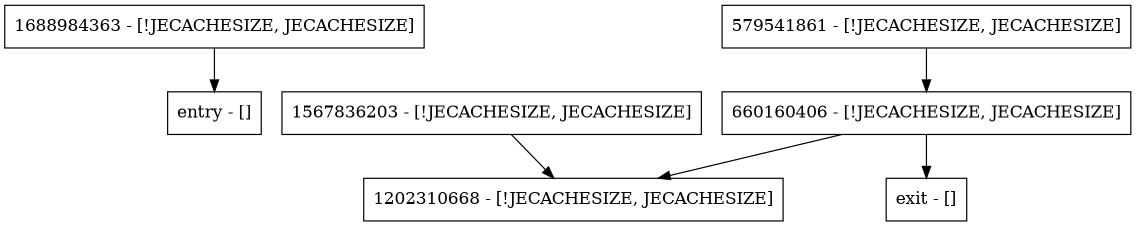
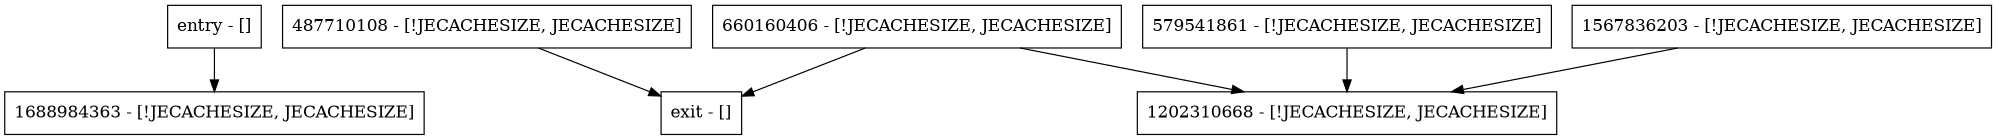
node "487710108 - [!JECACHESIZE, JECACHESIZE]": added
edge "1688984363 - [!JECACHESIZE, JECACHESIZE]" -> "entry - []": reversed
edge "579541861 - [!JECACHESIZE, JECACHESIZE]" -> "660160406 - [!JECACHESIZE, JECACHESIZE]": now "579541861 - [!JECACHESIZE, JECACHESIZE]" -> "1202310668 - [!JECACHESIZE, JECACHESIZE]"
